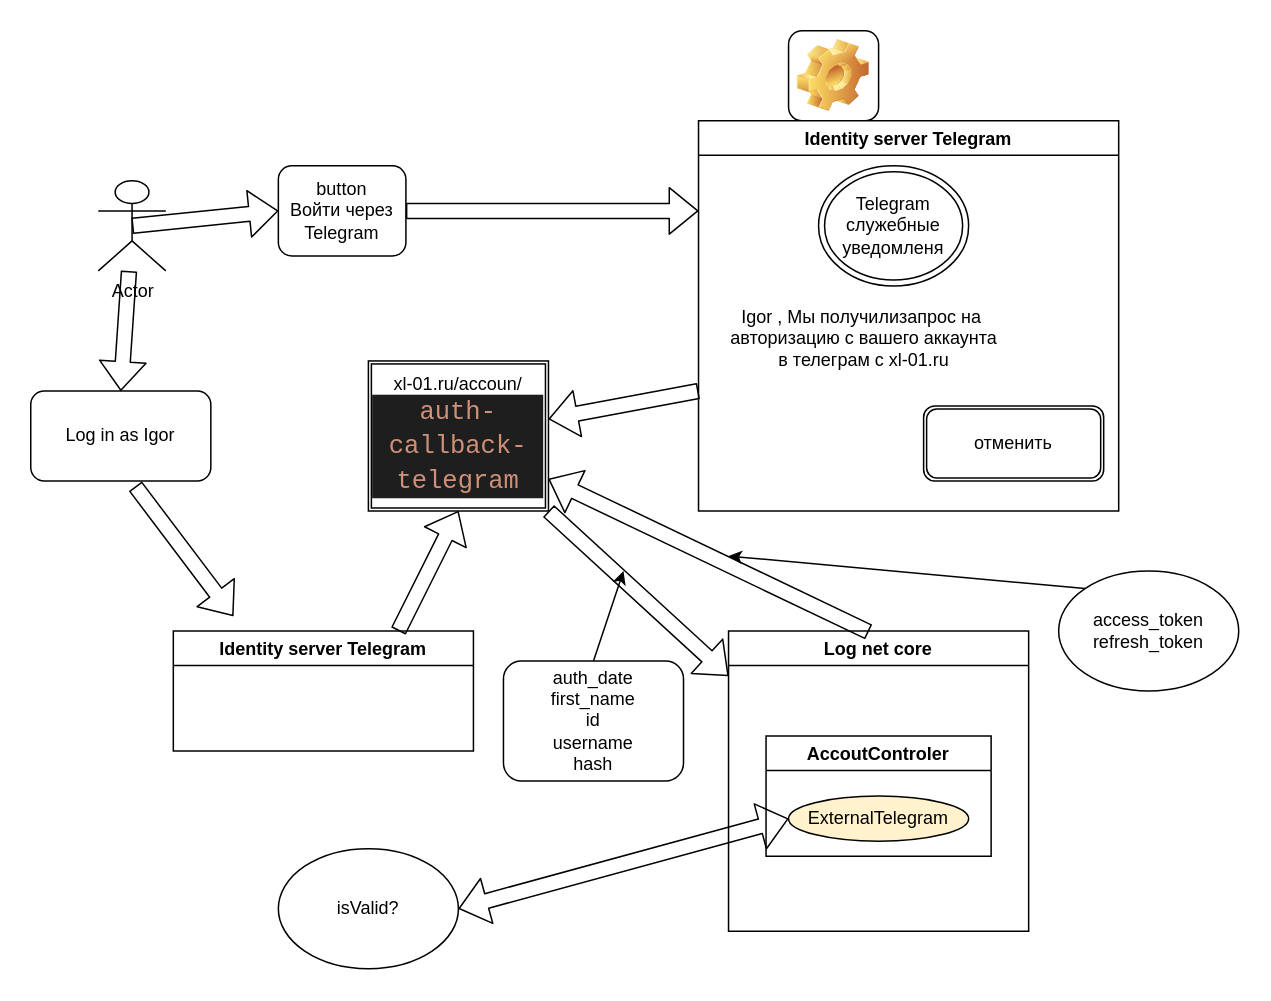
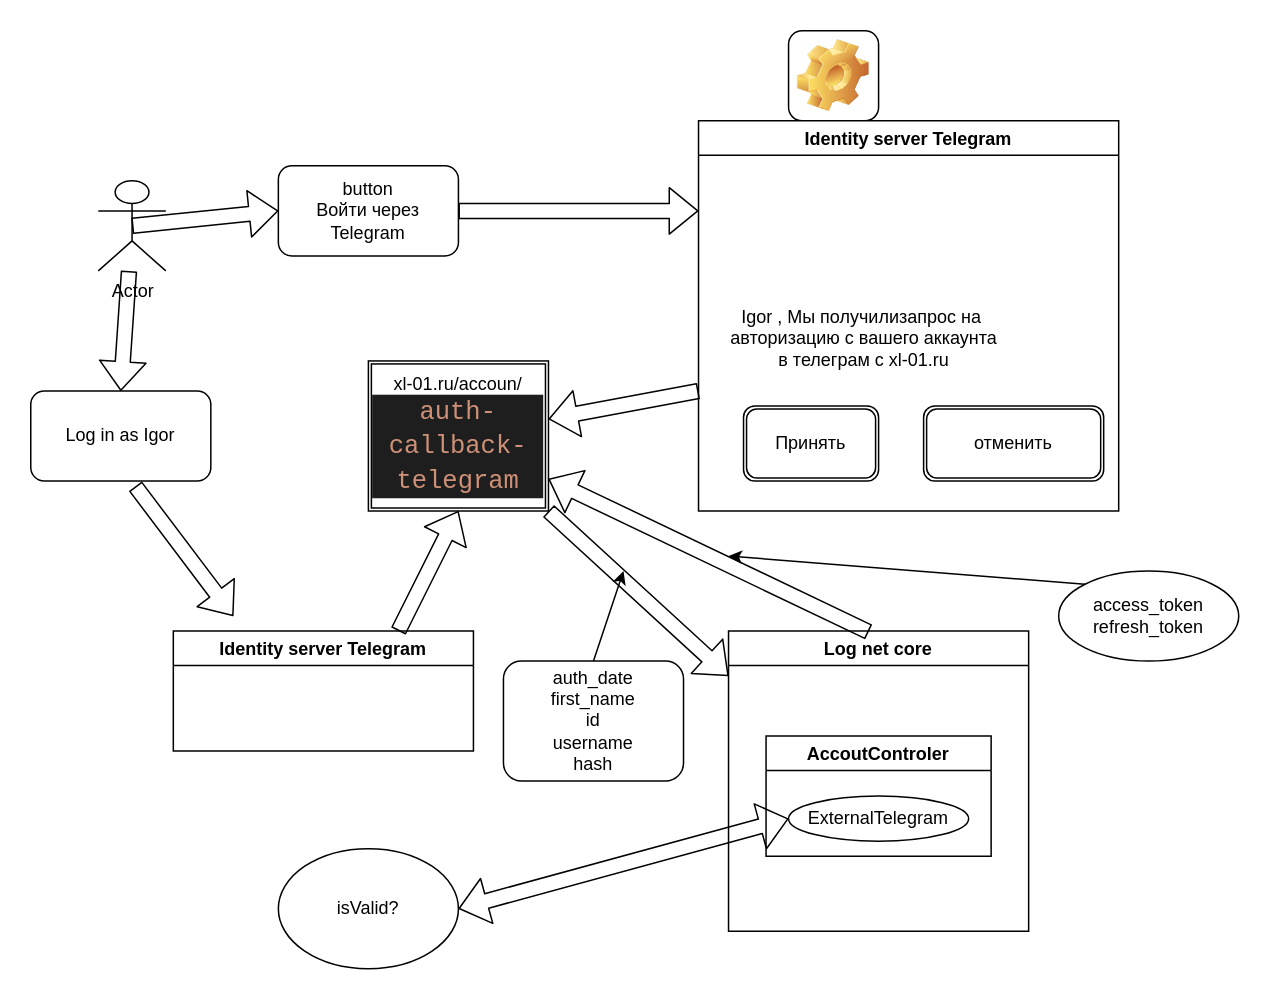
node "button Войти через Telegram": size 128x90 -> 180x90
node "Telegram служебные уведомленя": removed
node "Принять": added
node "access_token refresh_token": size 180x120 -> 180x90
node "ExternalTelegram": fillcolor #fff2cc -> #ffffff
